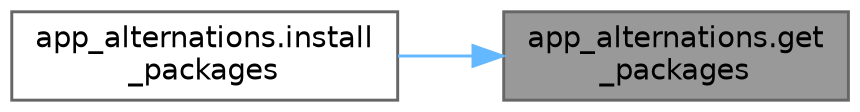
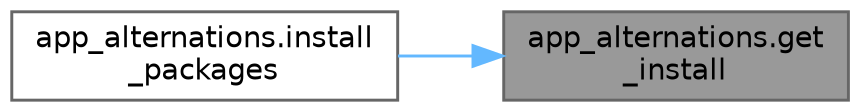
node "app_alternations.get _packages": label "app_alternations.get _packages" -> "app_alternations.get _install"
